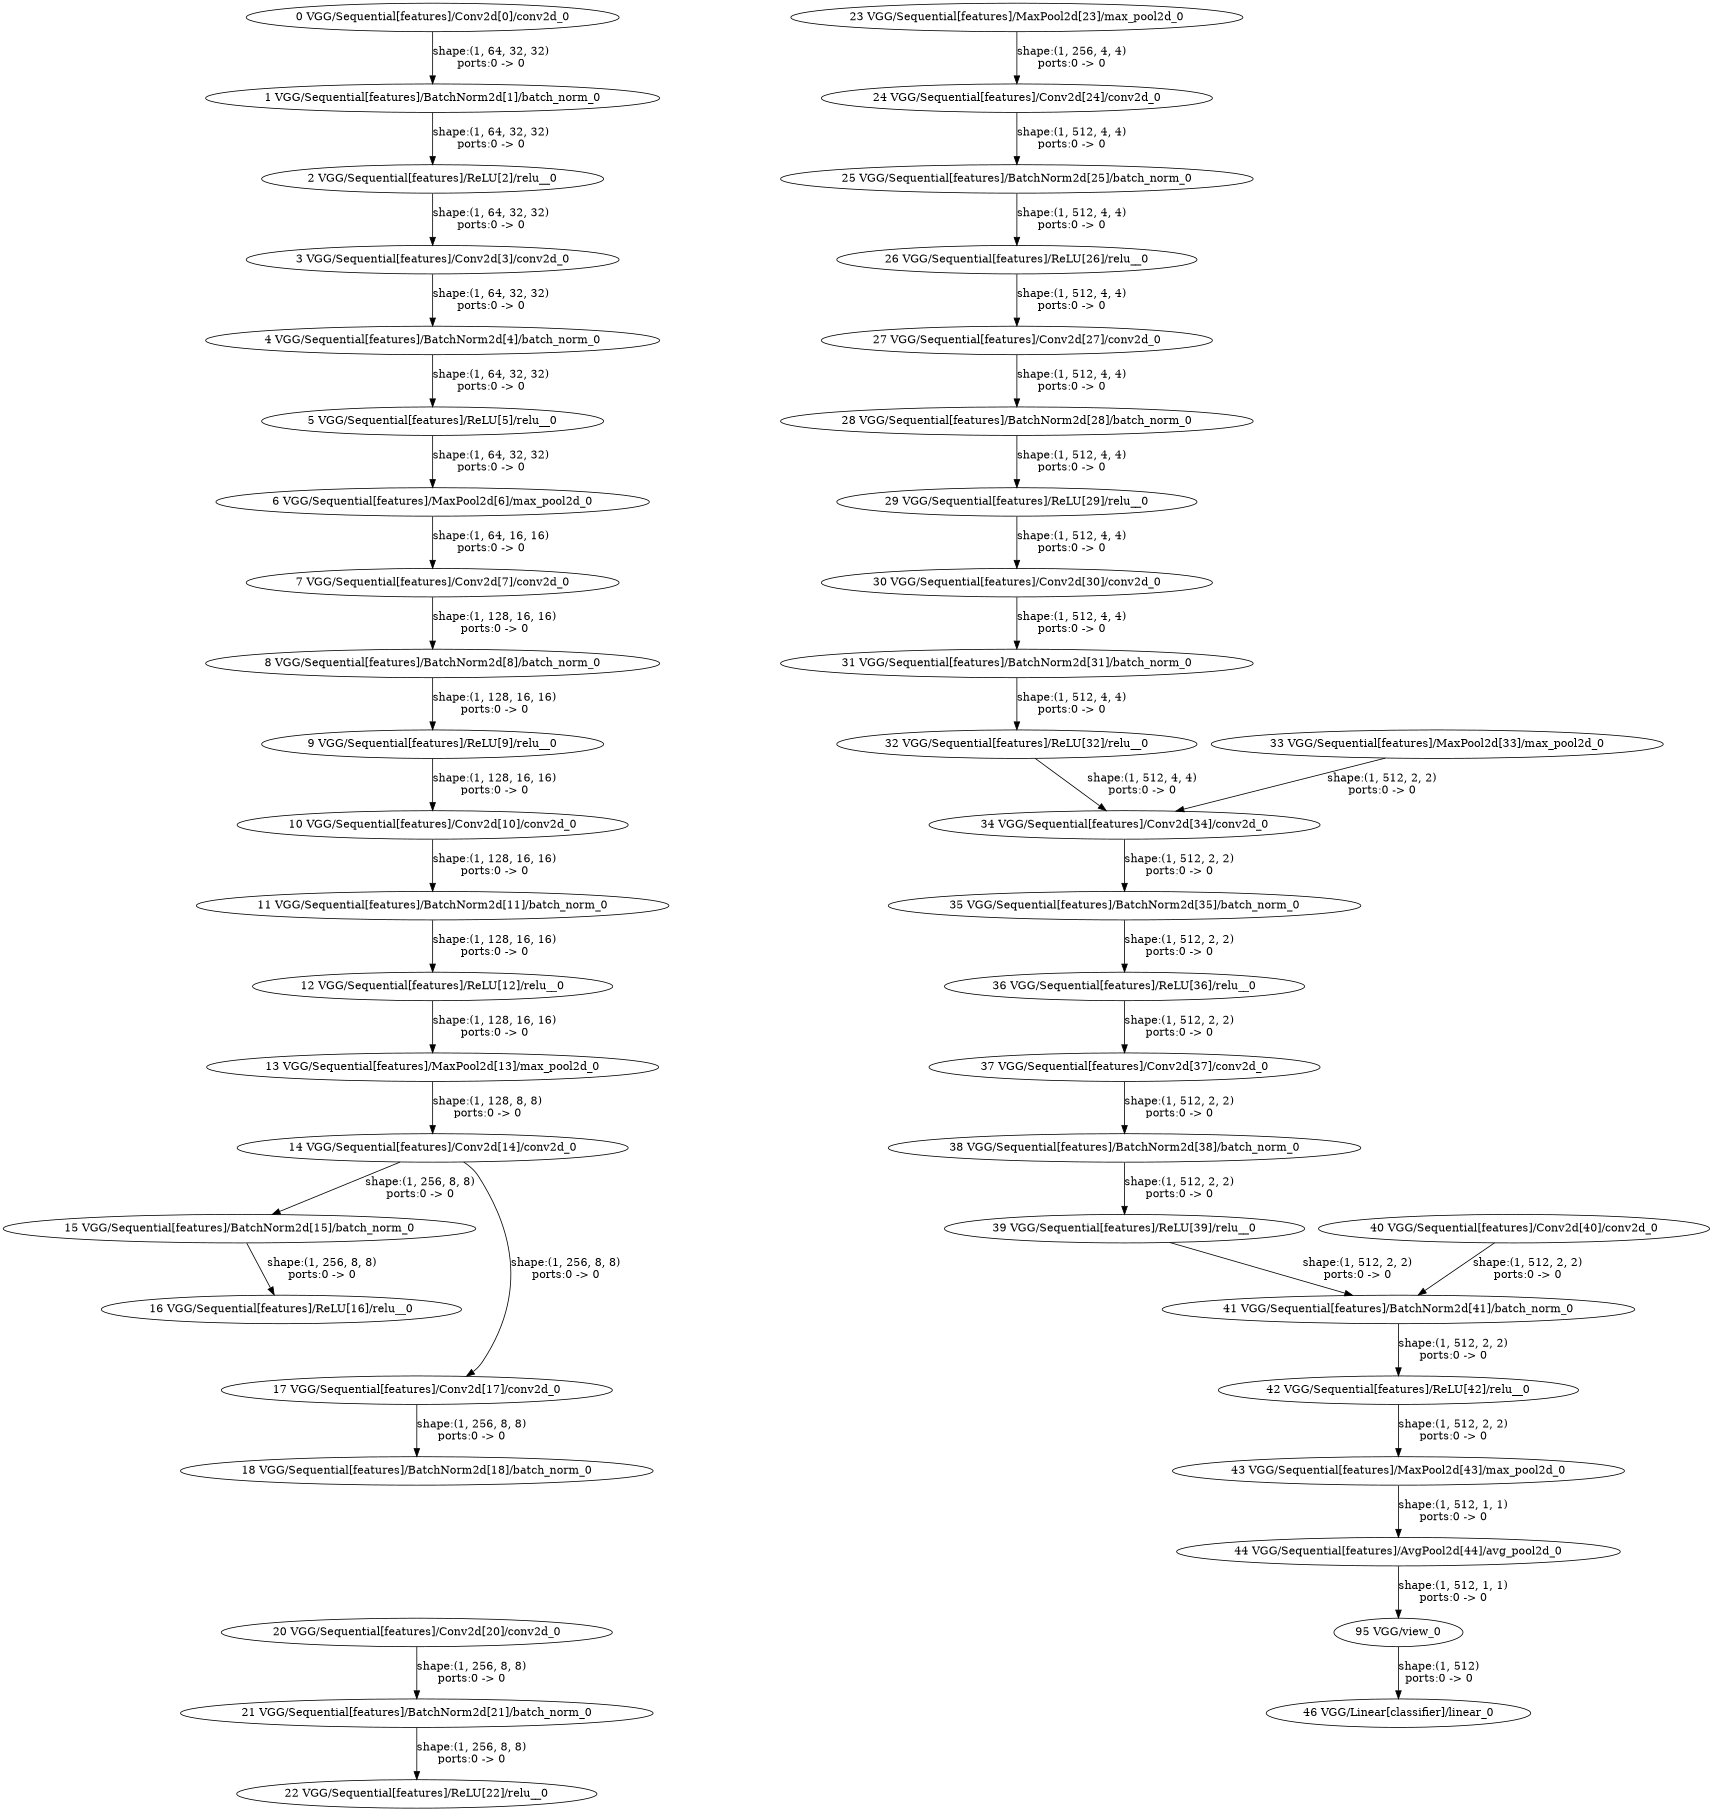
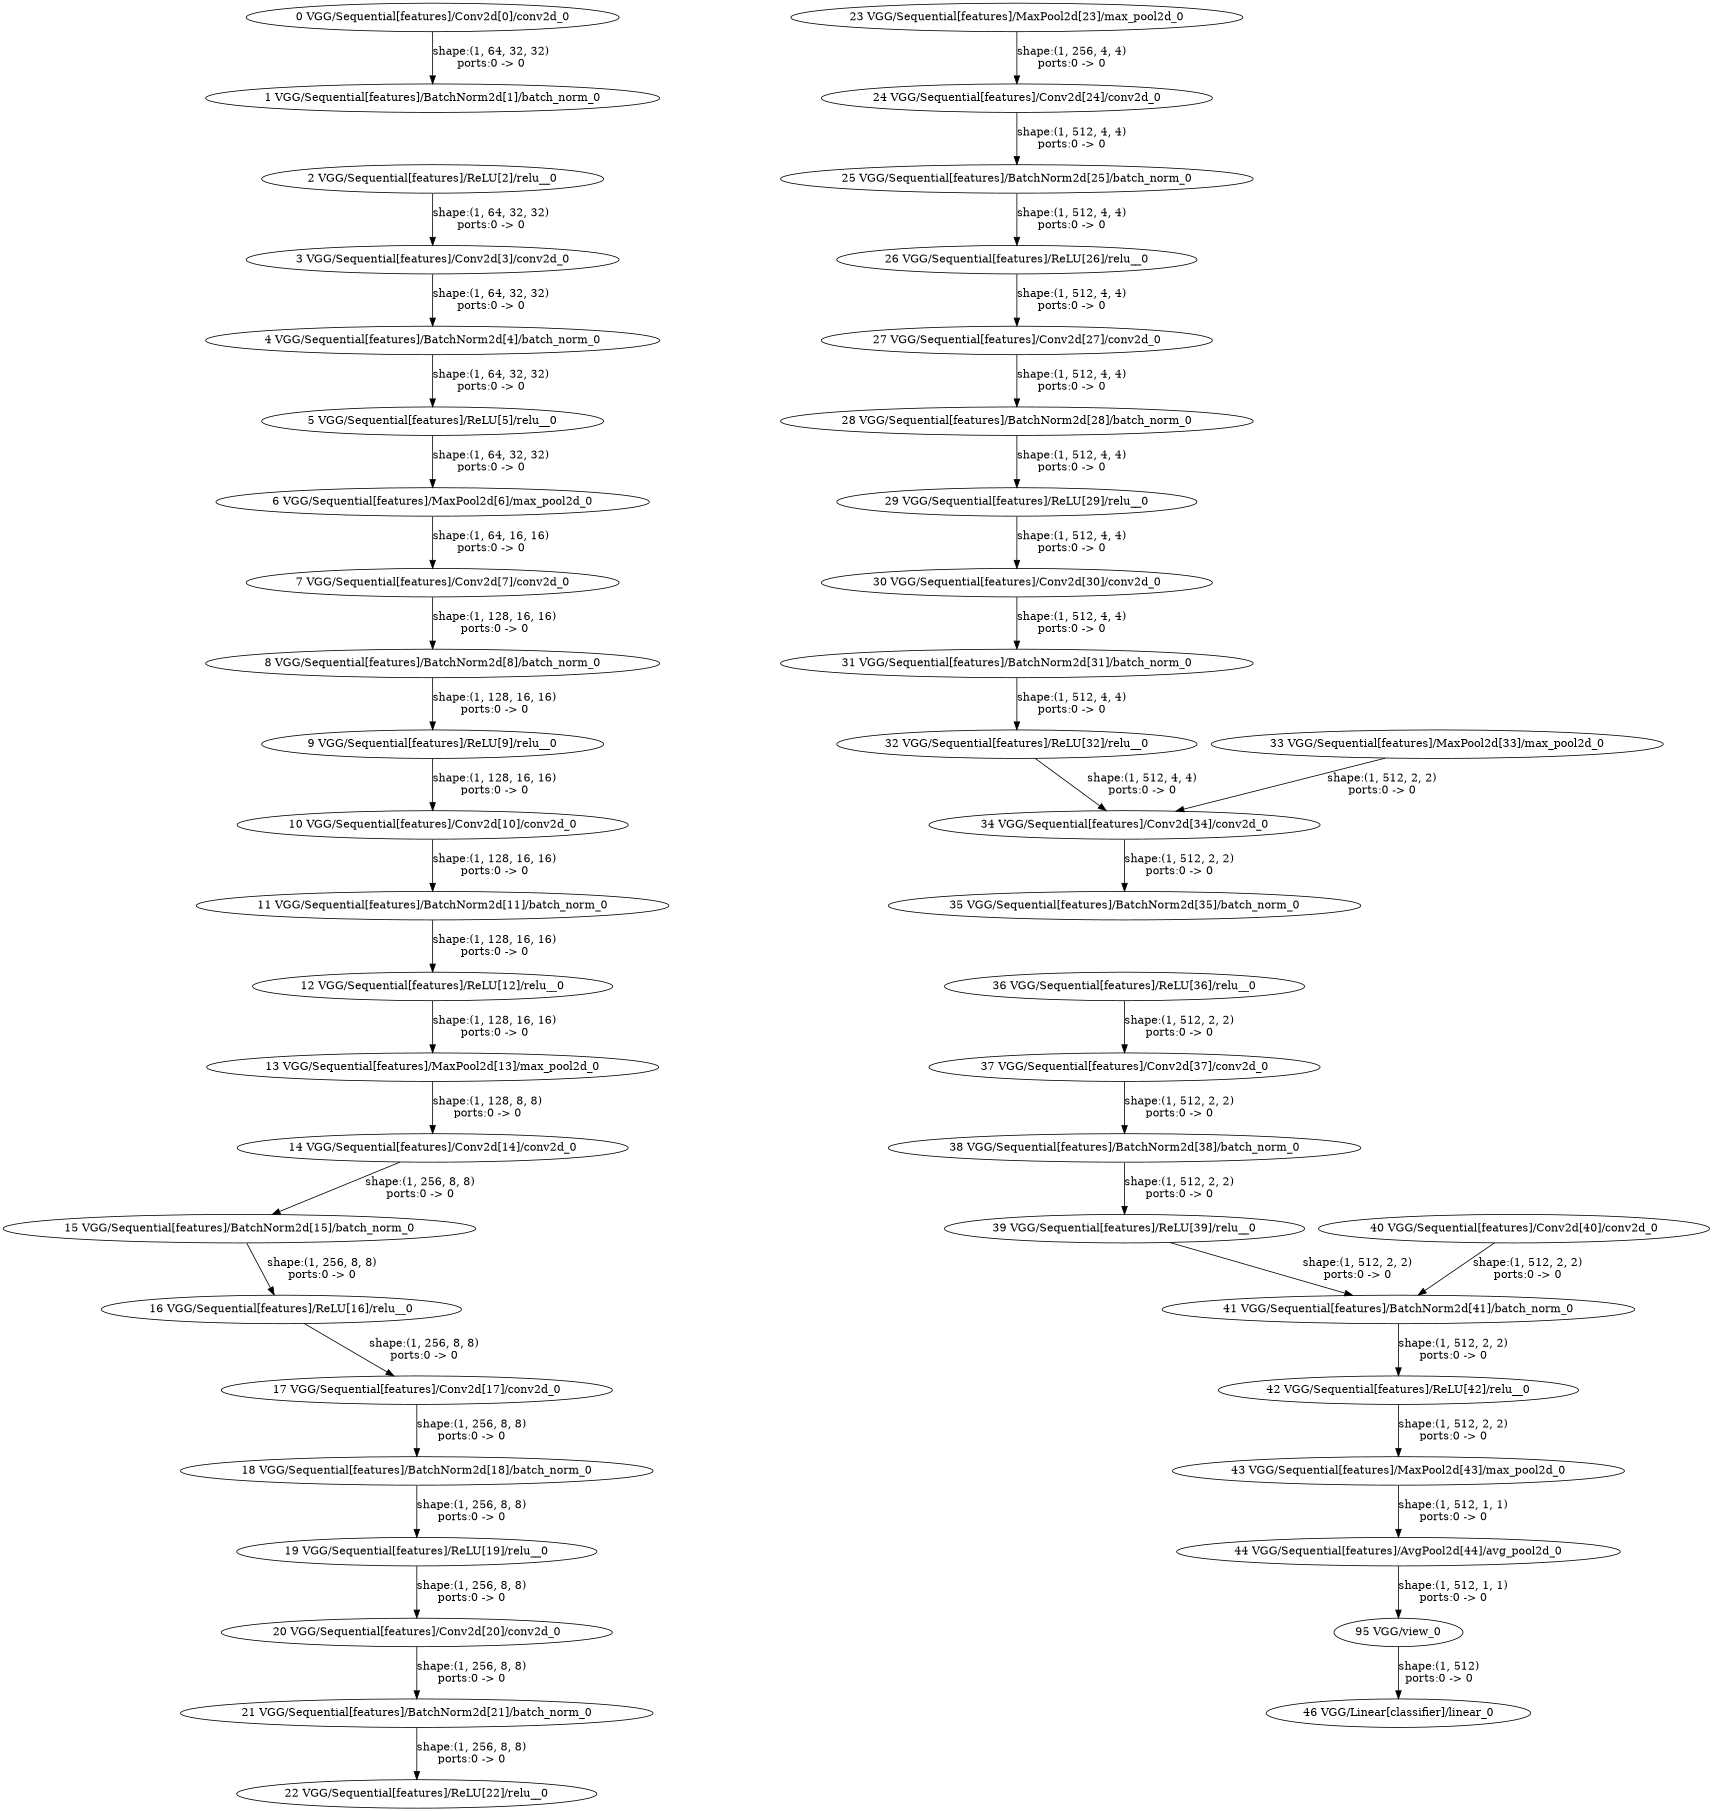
edge "1 VGG/Sequential[features]/BatchNorm2d[1]/batch_norm_0" -> "2 VGG/Sequential[features]/ReLU[2]/relu__0": removed, label "shape:(1, 64, 32, 32) ports:0 -> 0"
edge "35 VGG/Sequential[features]/BatchNorm2d[35]/batch_norm_0" -> "36 VGG/Sequential[features]/ReLU[36]/relu__0": removed, label "shape:(1, 512, 2, 2) ports:0 -> 0"
edge "14 VGG/Sequential[features]/Conv2d[14]/conv2d_0" -> "17 VGG/Sequential[features]/Conv2d[17]/conv2d_0": now "16 VGG/Sequential[features]/ReLU[16]/relu__0" -> "17 VGG/Sequential[features]/Conv2d[17]/conv2d_0"
node "19 VGG/Sequential[features]/ReLU[19]/relu__0": added
